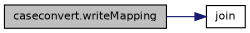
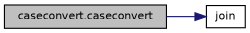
node "caseconvert.writeMapping": label "caseconvert.writeMapping" -> "caseconvert.caseconvert"
